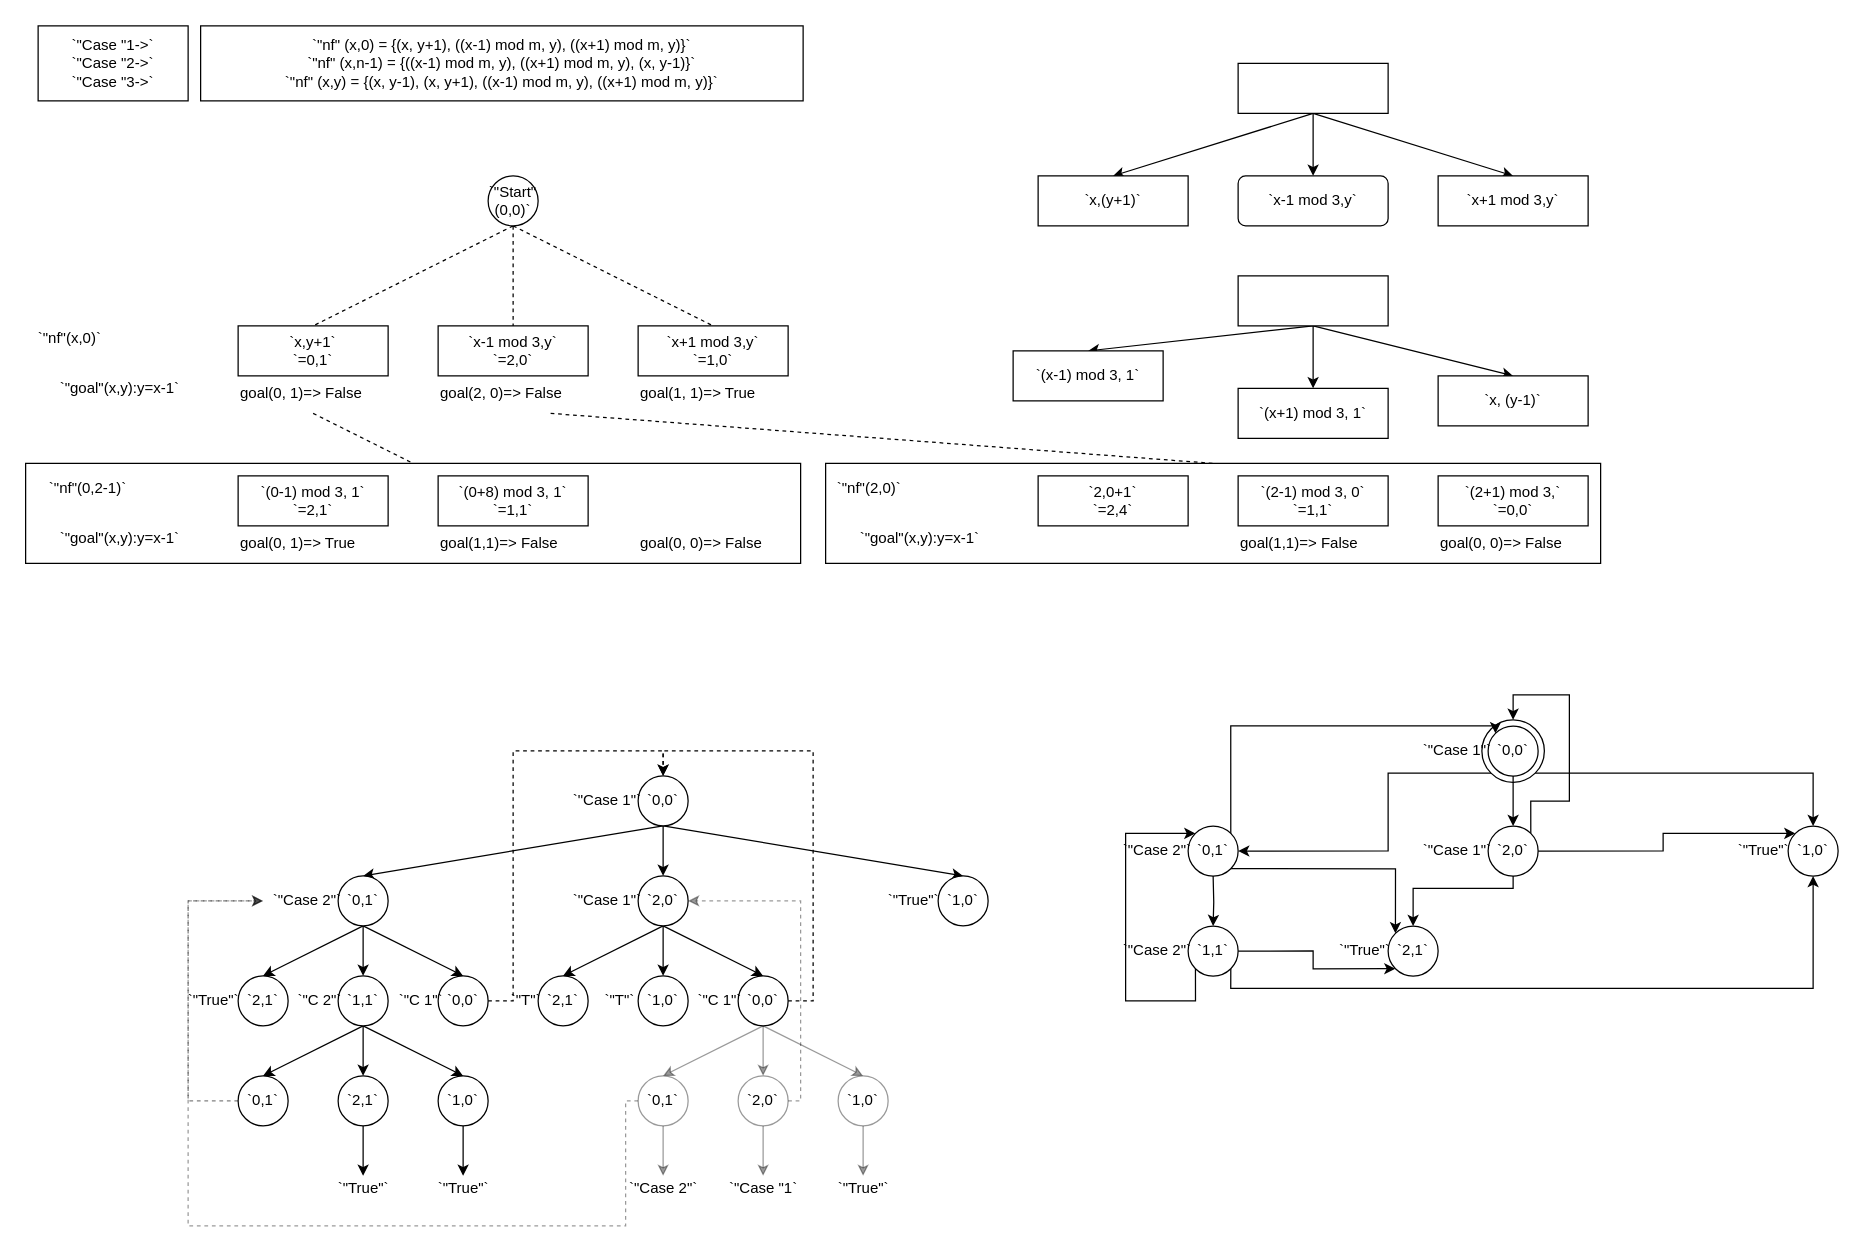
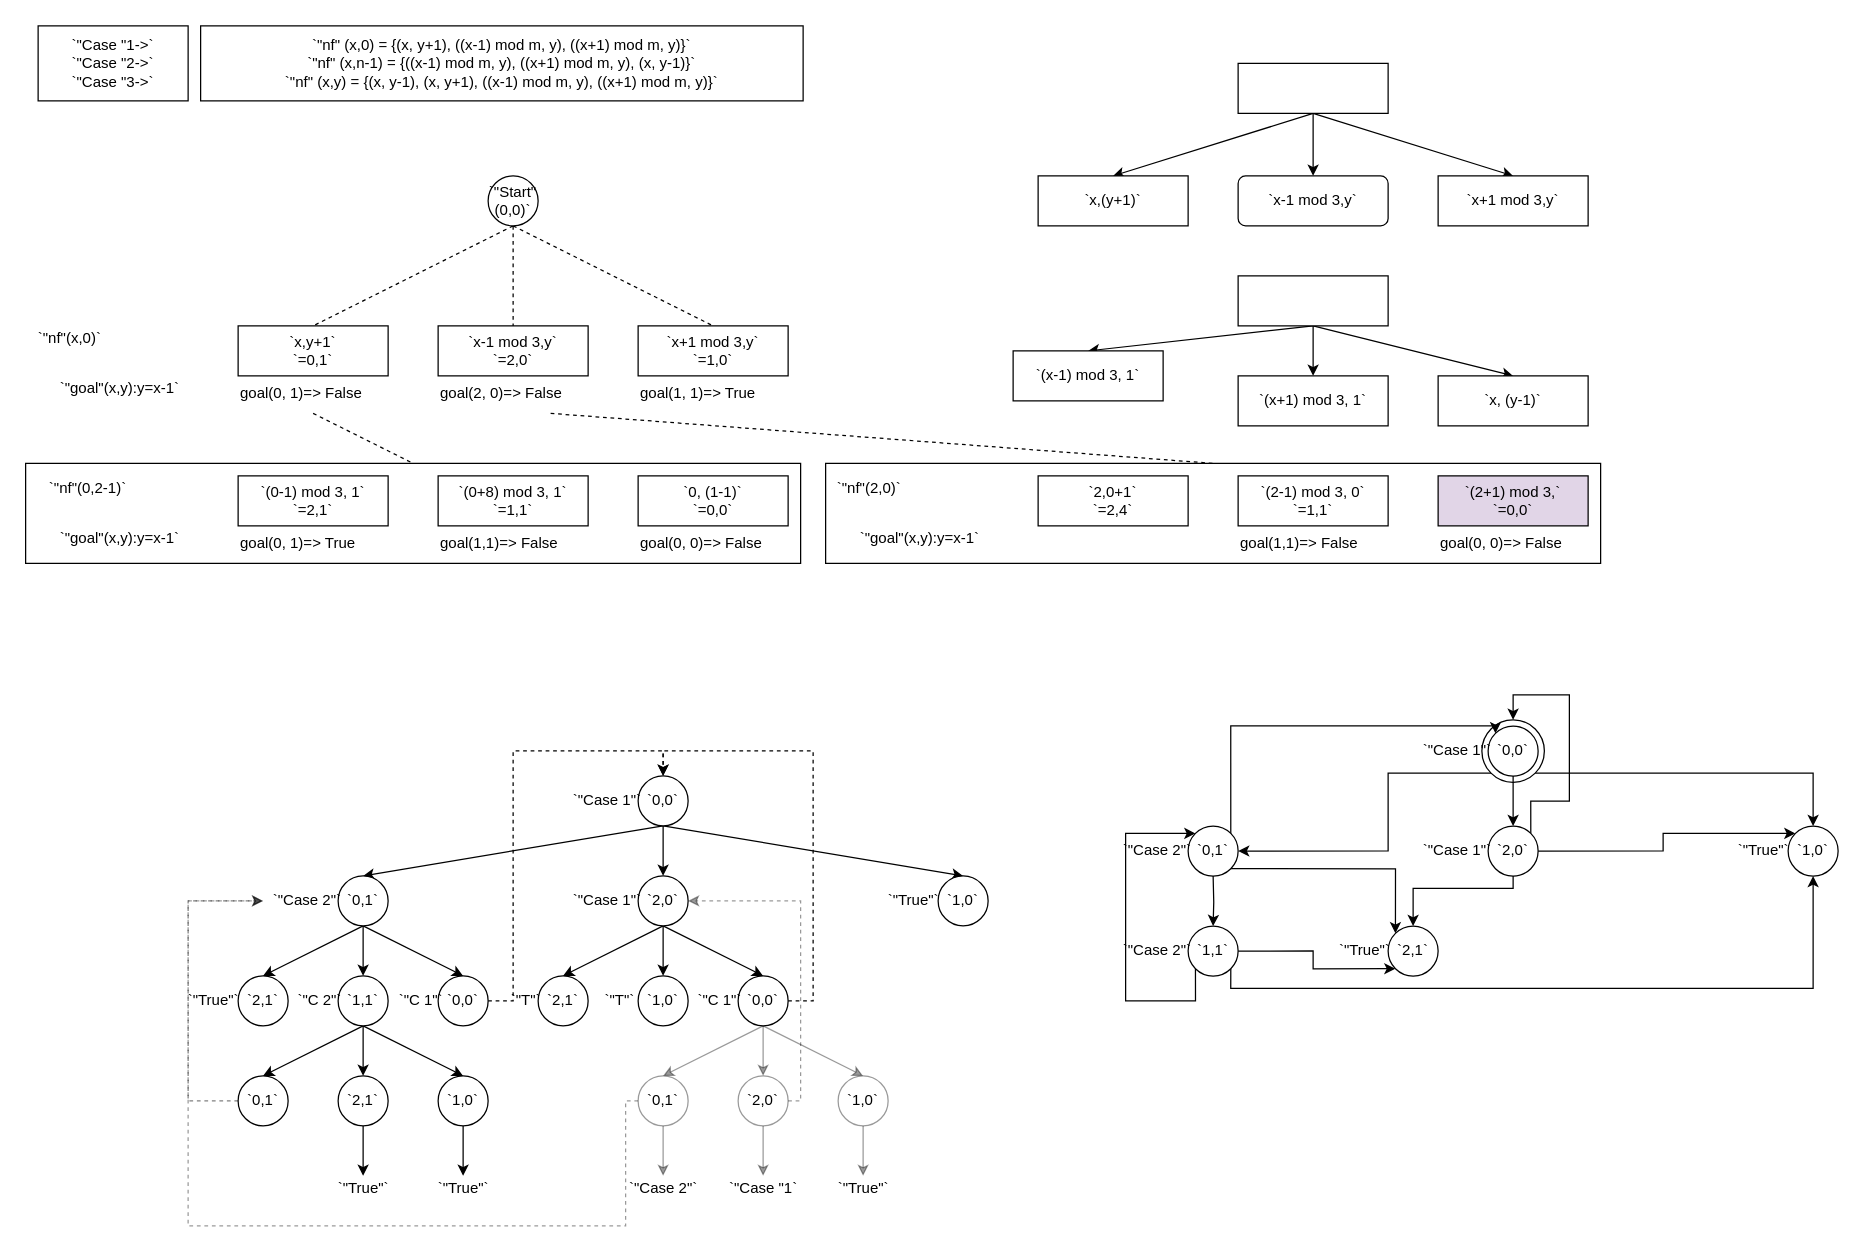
node "`(x+1) mod 3, 1`": moved (1313, 413) -> (1313, 401)
node "`0, (1-1)` `=0,0`": added
node "`(2+1) mod 3,` `=0,0`": fillcolor #ffffff -> #e1d5e7
